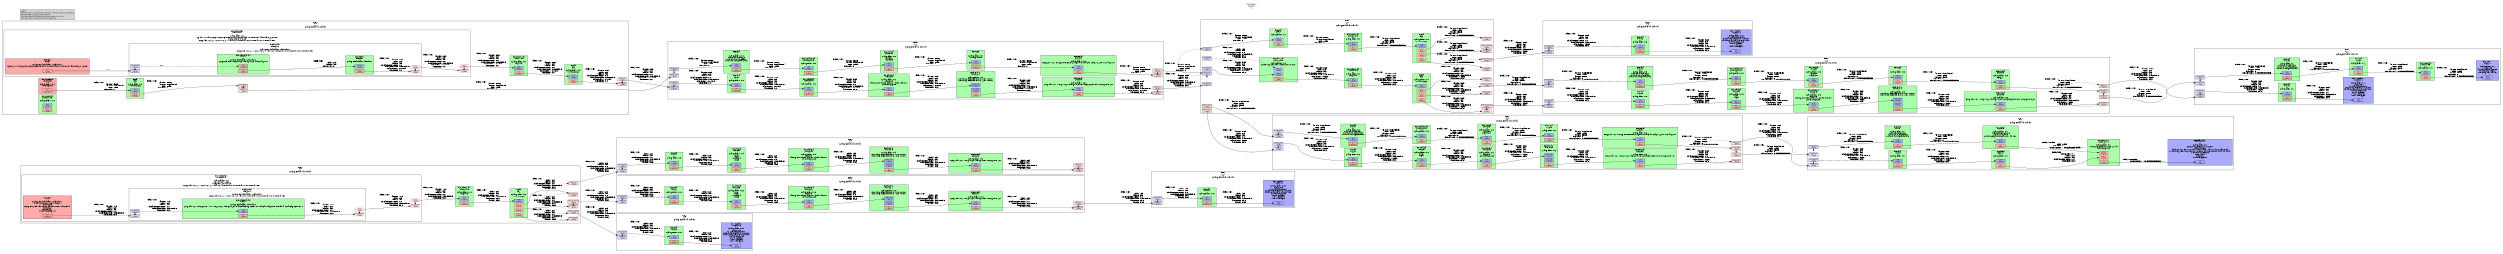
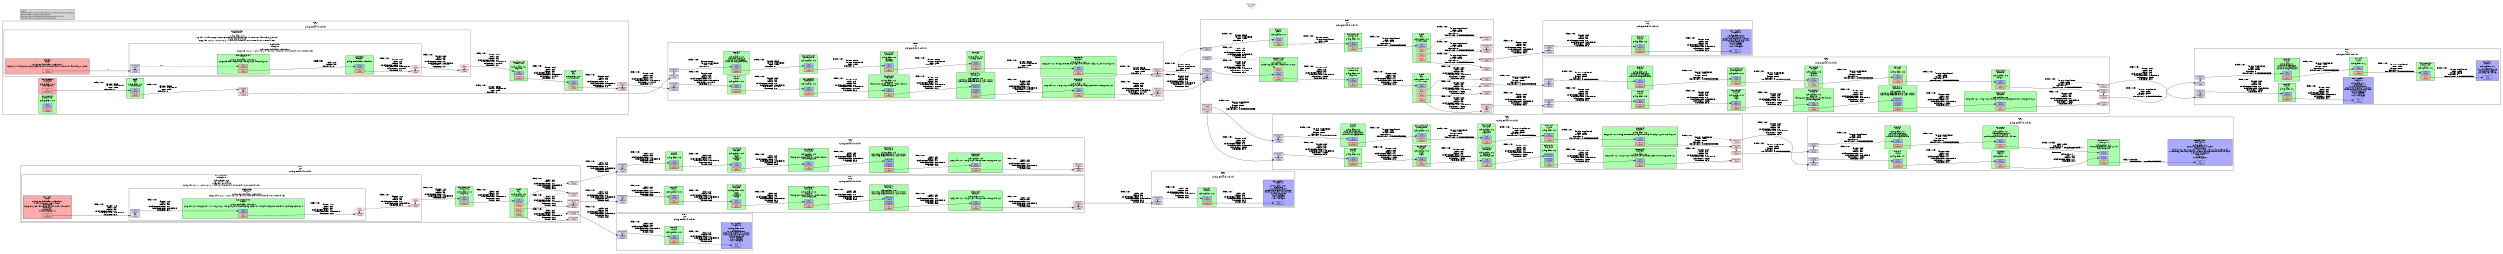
edge "audio_sink_0 [>][bfb]" -> "proxypad25 [>][bfb]": now "video_sink_0 [>][bfb]" -> "proxypad25 [>][bfb]"
node "sink_1 [>][bfb]": fillcolor #aaaaff -> #ffaaaa
node "audio_0 [>][bfb]": fillcolor #ffaaaa -> #aaaaff
node "video_0 [>][bfb]": fillcolor #ffaaaa -> #aaaaff
